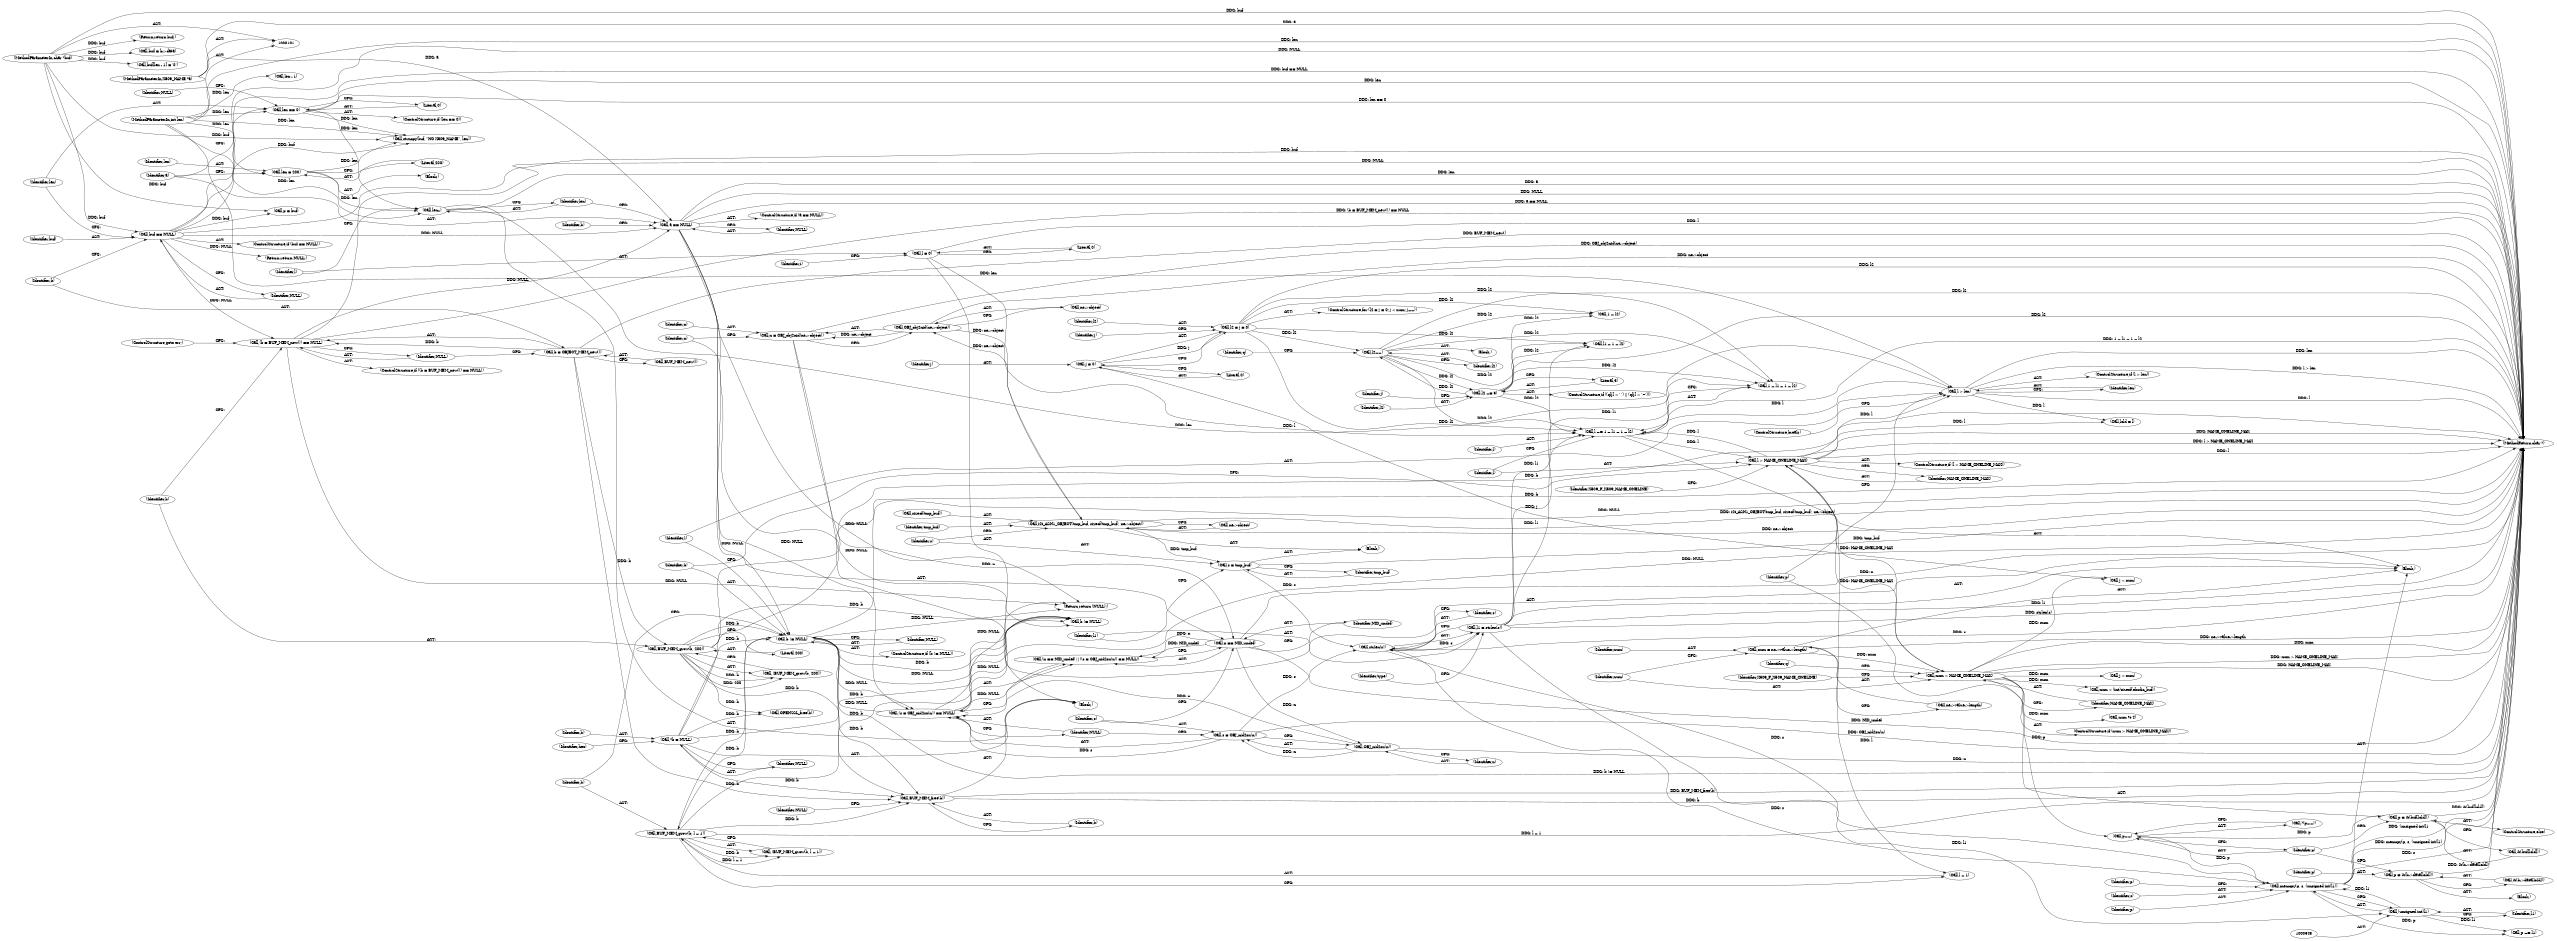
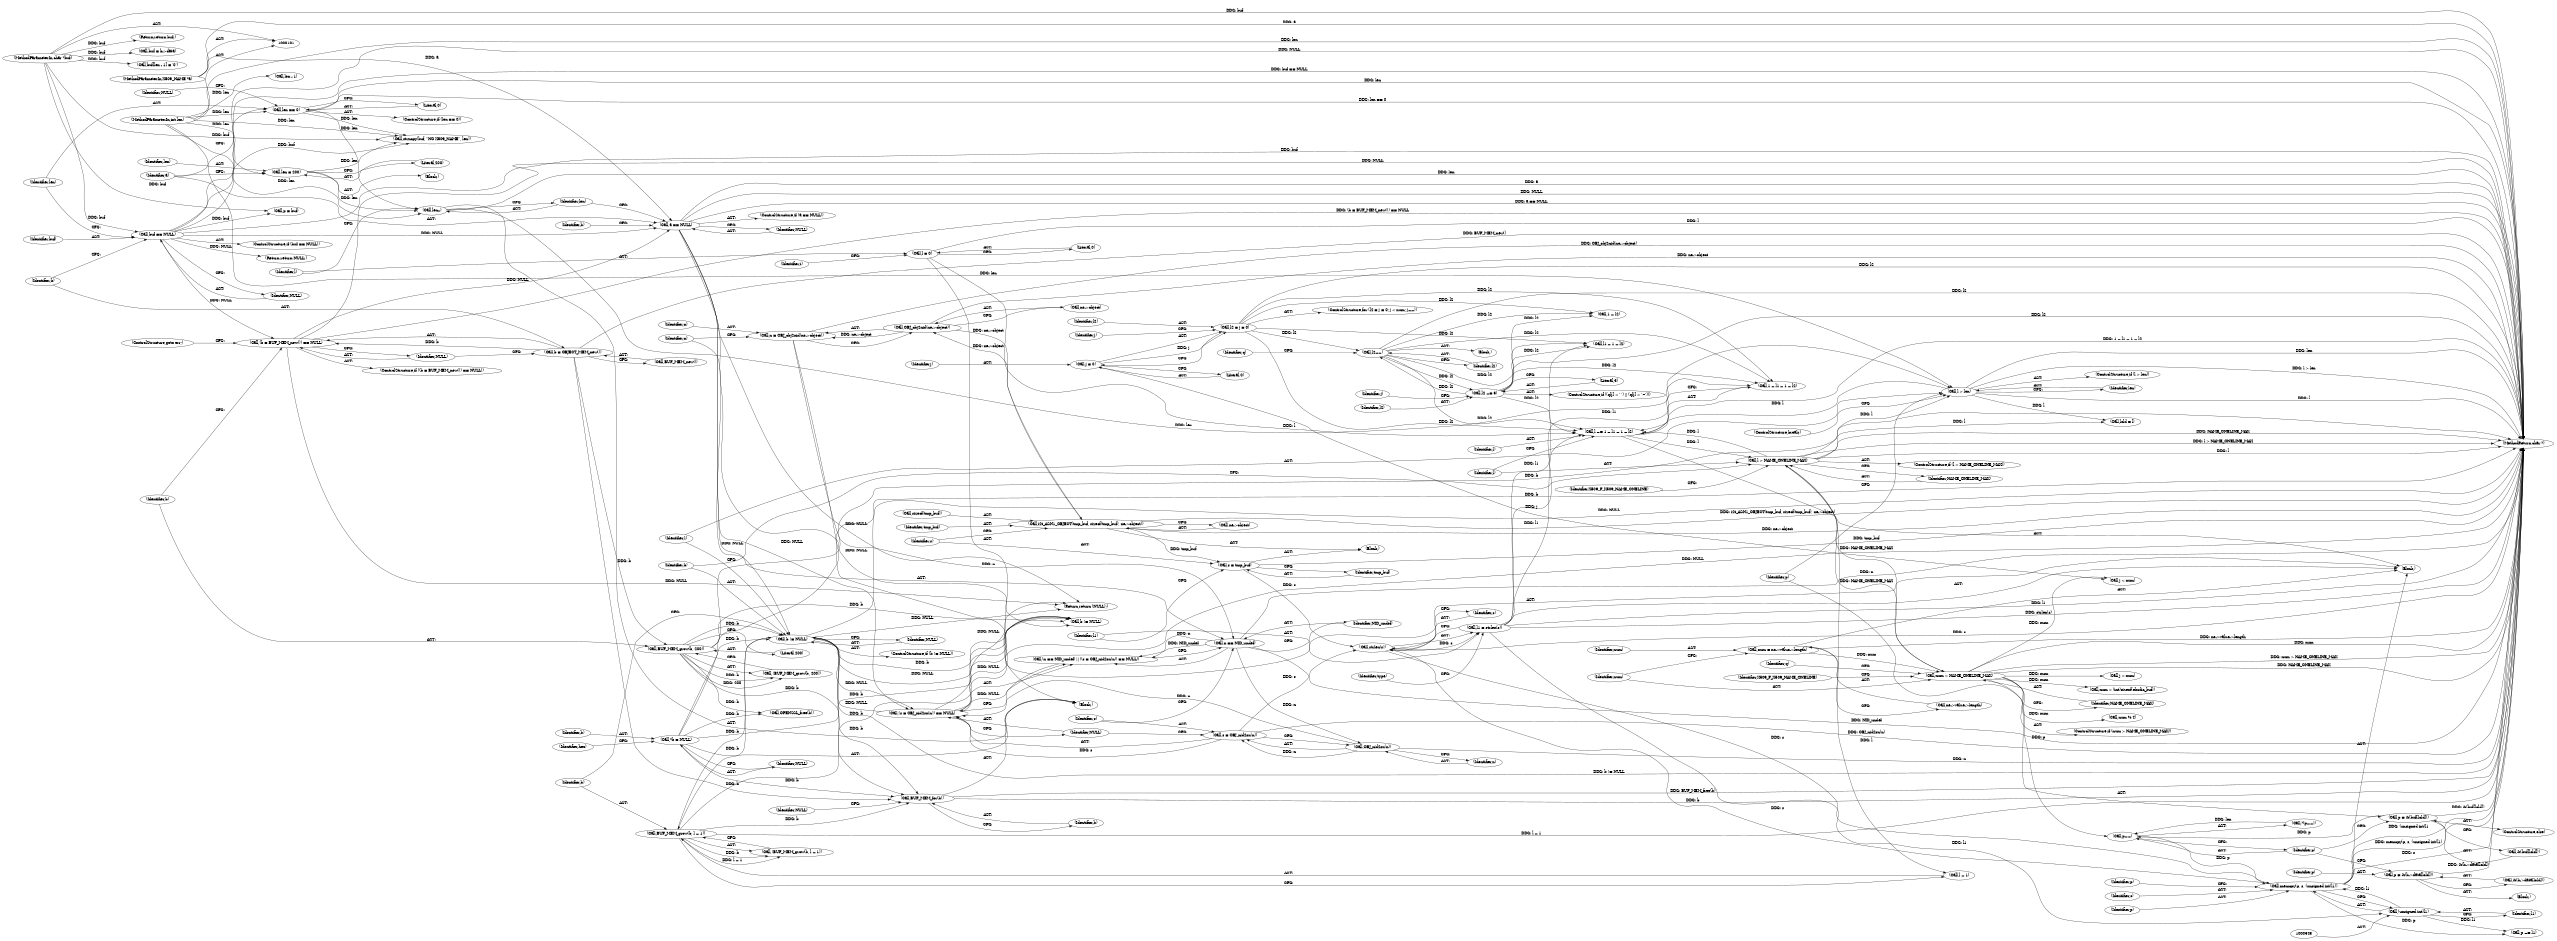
node "(Call,BUF_MEM_free(b))": label "(Call,BUF_MEM_free(b))" -> "(Call,BUF_MEM_for(b))"
edge "(Call,*(p++))" -> "(Call,p++)": label "CFG: " -> "DDG: len"
